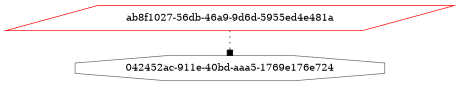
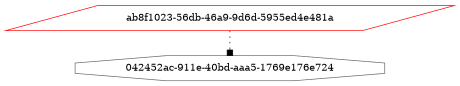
node "ab8f1027-56db-46a9-9d6d-5955ed4e481a": label "ab8f1027-56db-46a9-9d6d-5955ed4e481a" -> "ab8f1023-56db-46a9-9d6d-5955ed4e481a"
